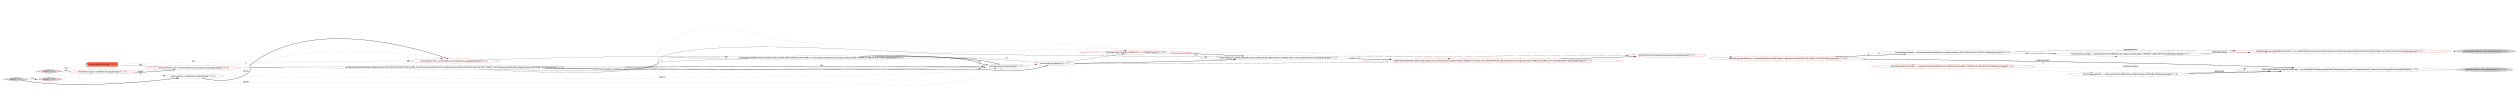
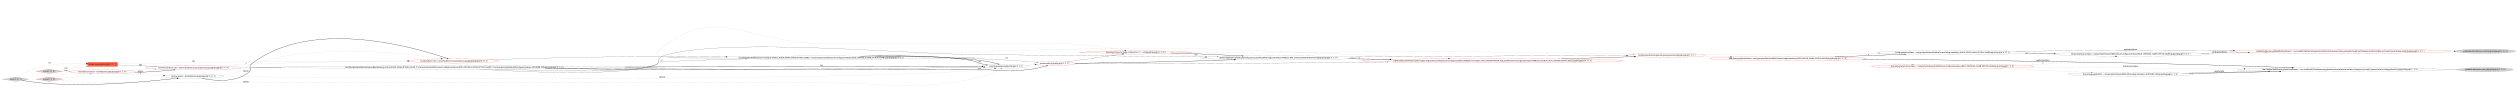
edge "main['0', '0', '1']" -> "main['0', '1', '0']": now "main['0', '0', '1']" -> "String(( args@@@2@@@['1', '1', '1']"
